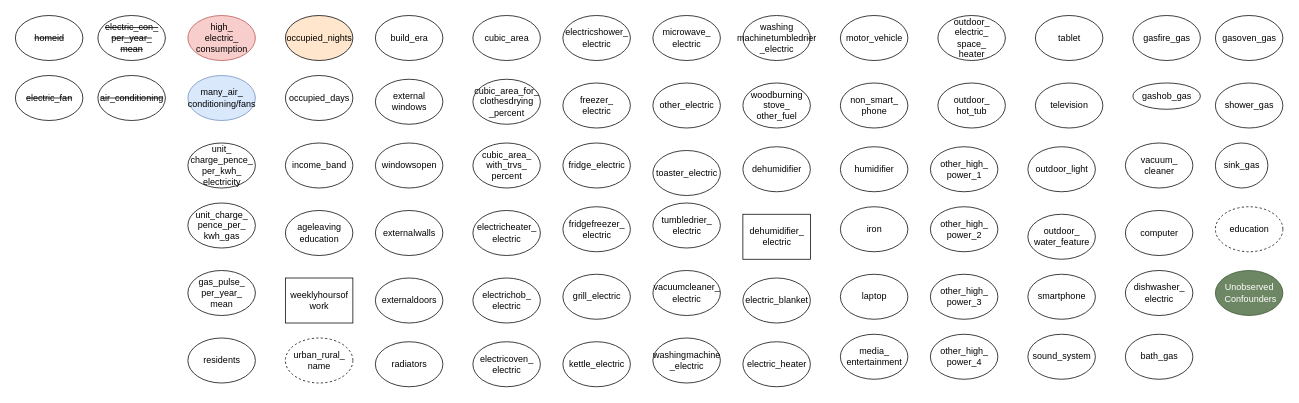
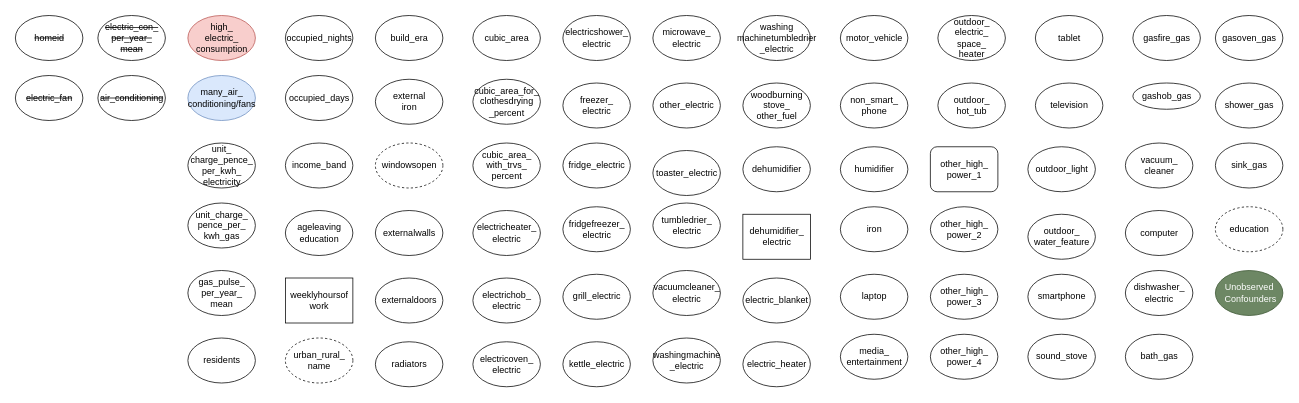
node "occupied_nights": fillcolor #ffe6cc -> #ffffff
node "external windows": label "external windows" -> "external iron"
node "windowsopen": style solid -> dashed
node "sink_gas": size 53x45 -> 68x45
node "other_high_ power_1": shape ellipse -> rounded rectangle
node "sound_system": label "sound_system" -> "sound_stove"
